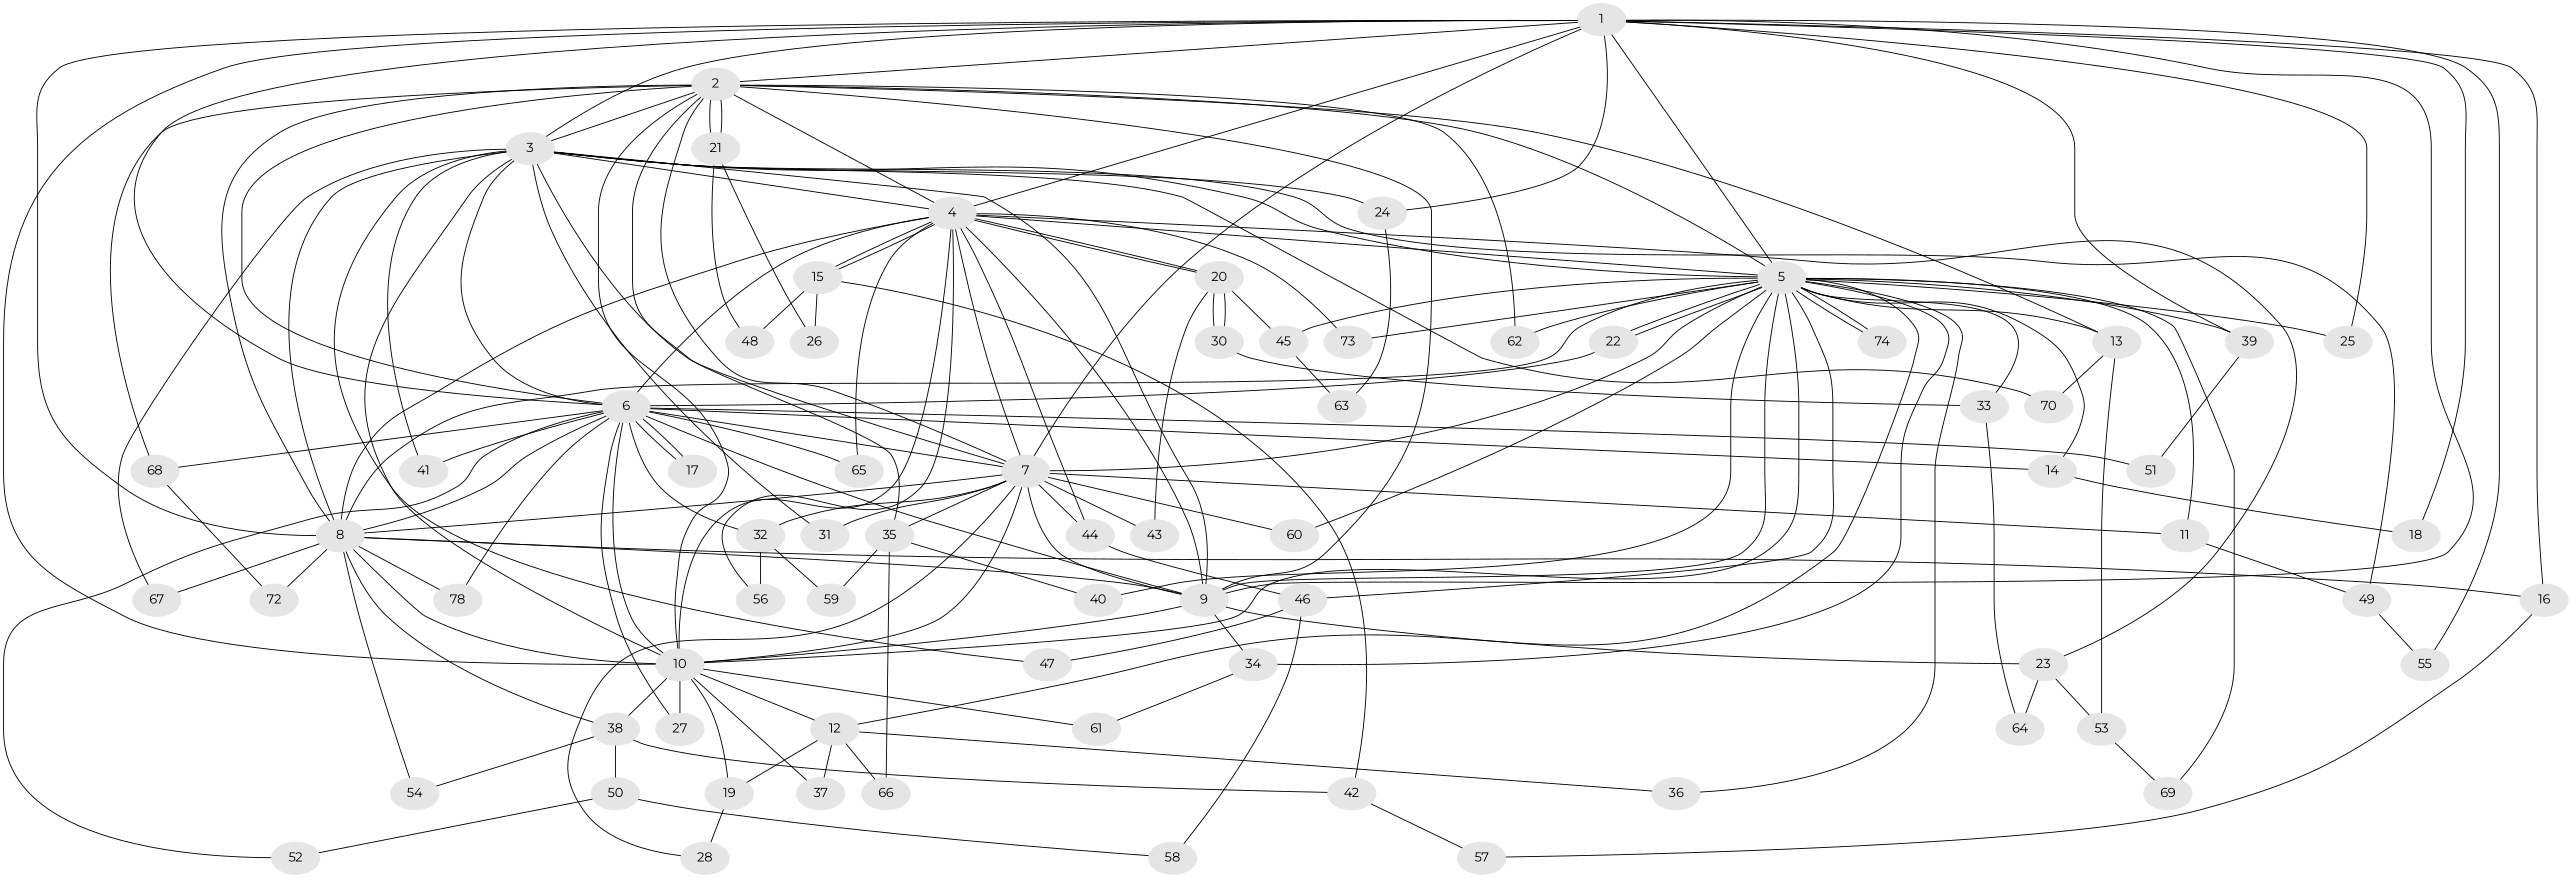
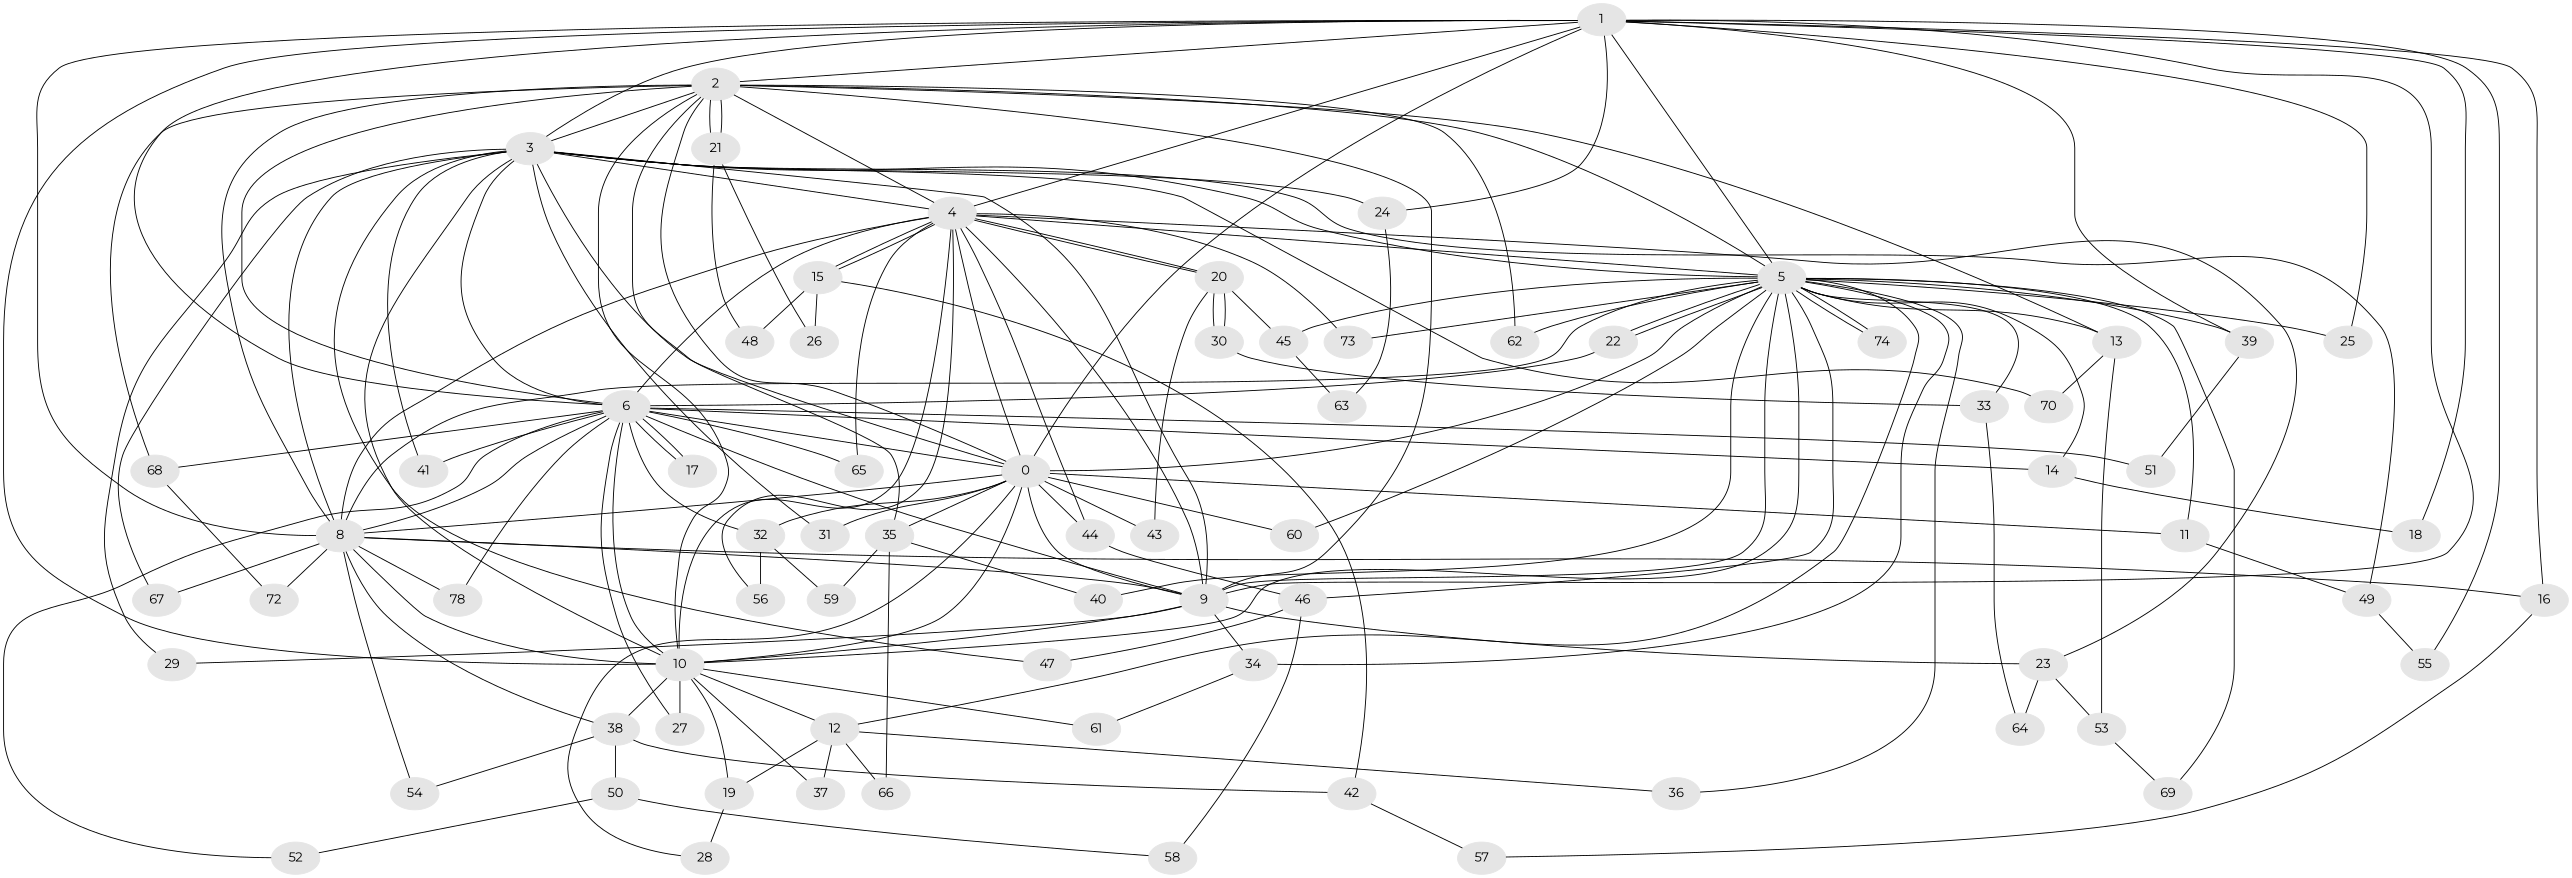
node "7": label "7" -> "0"
node "29": added
